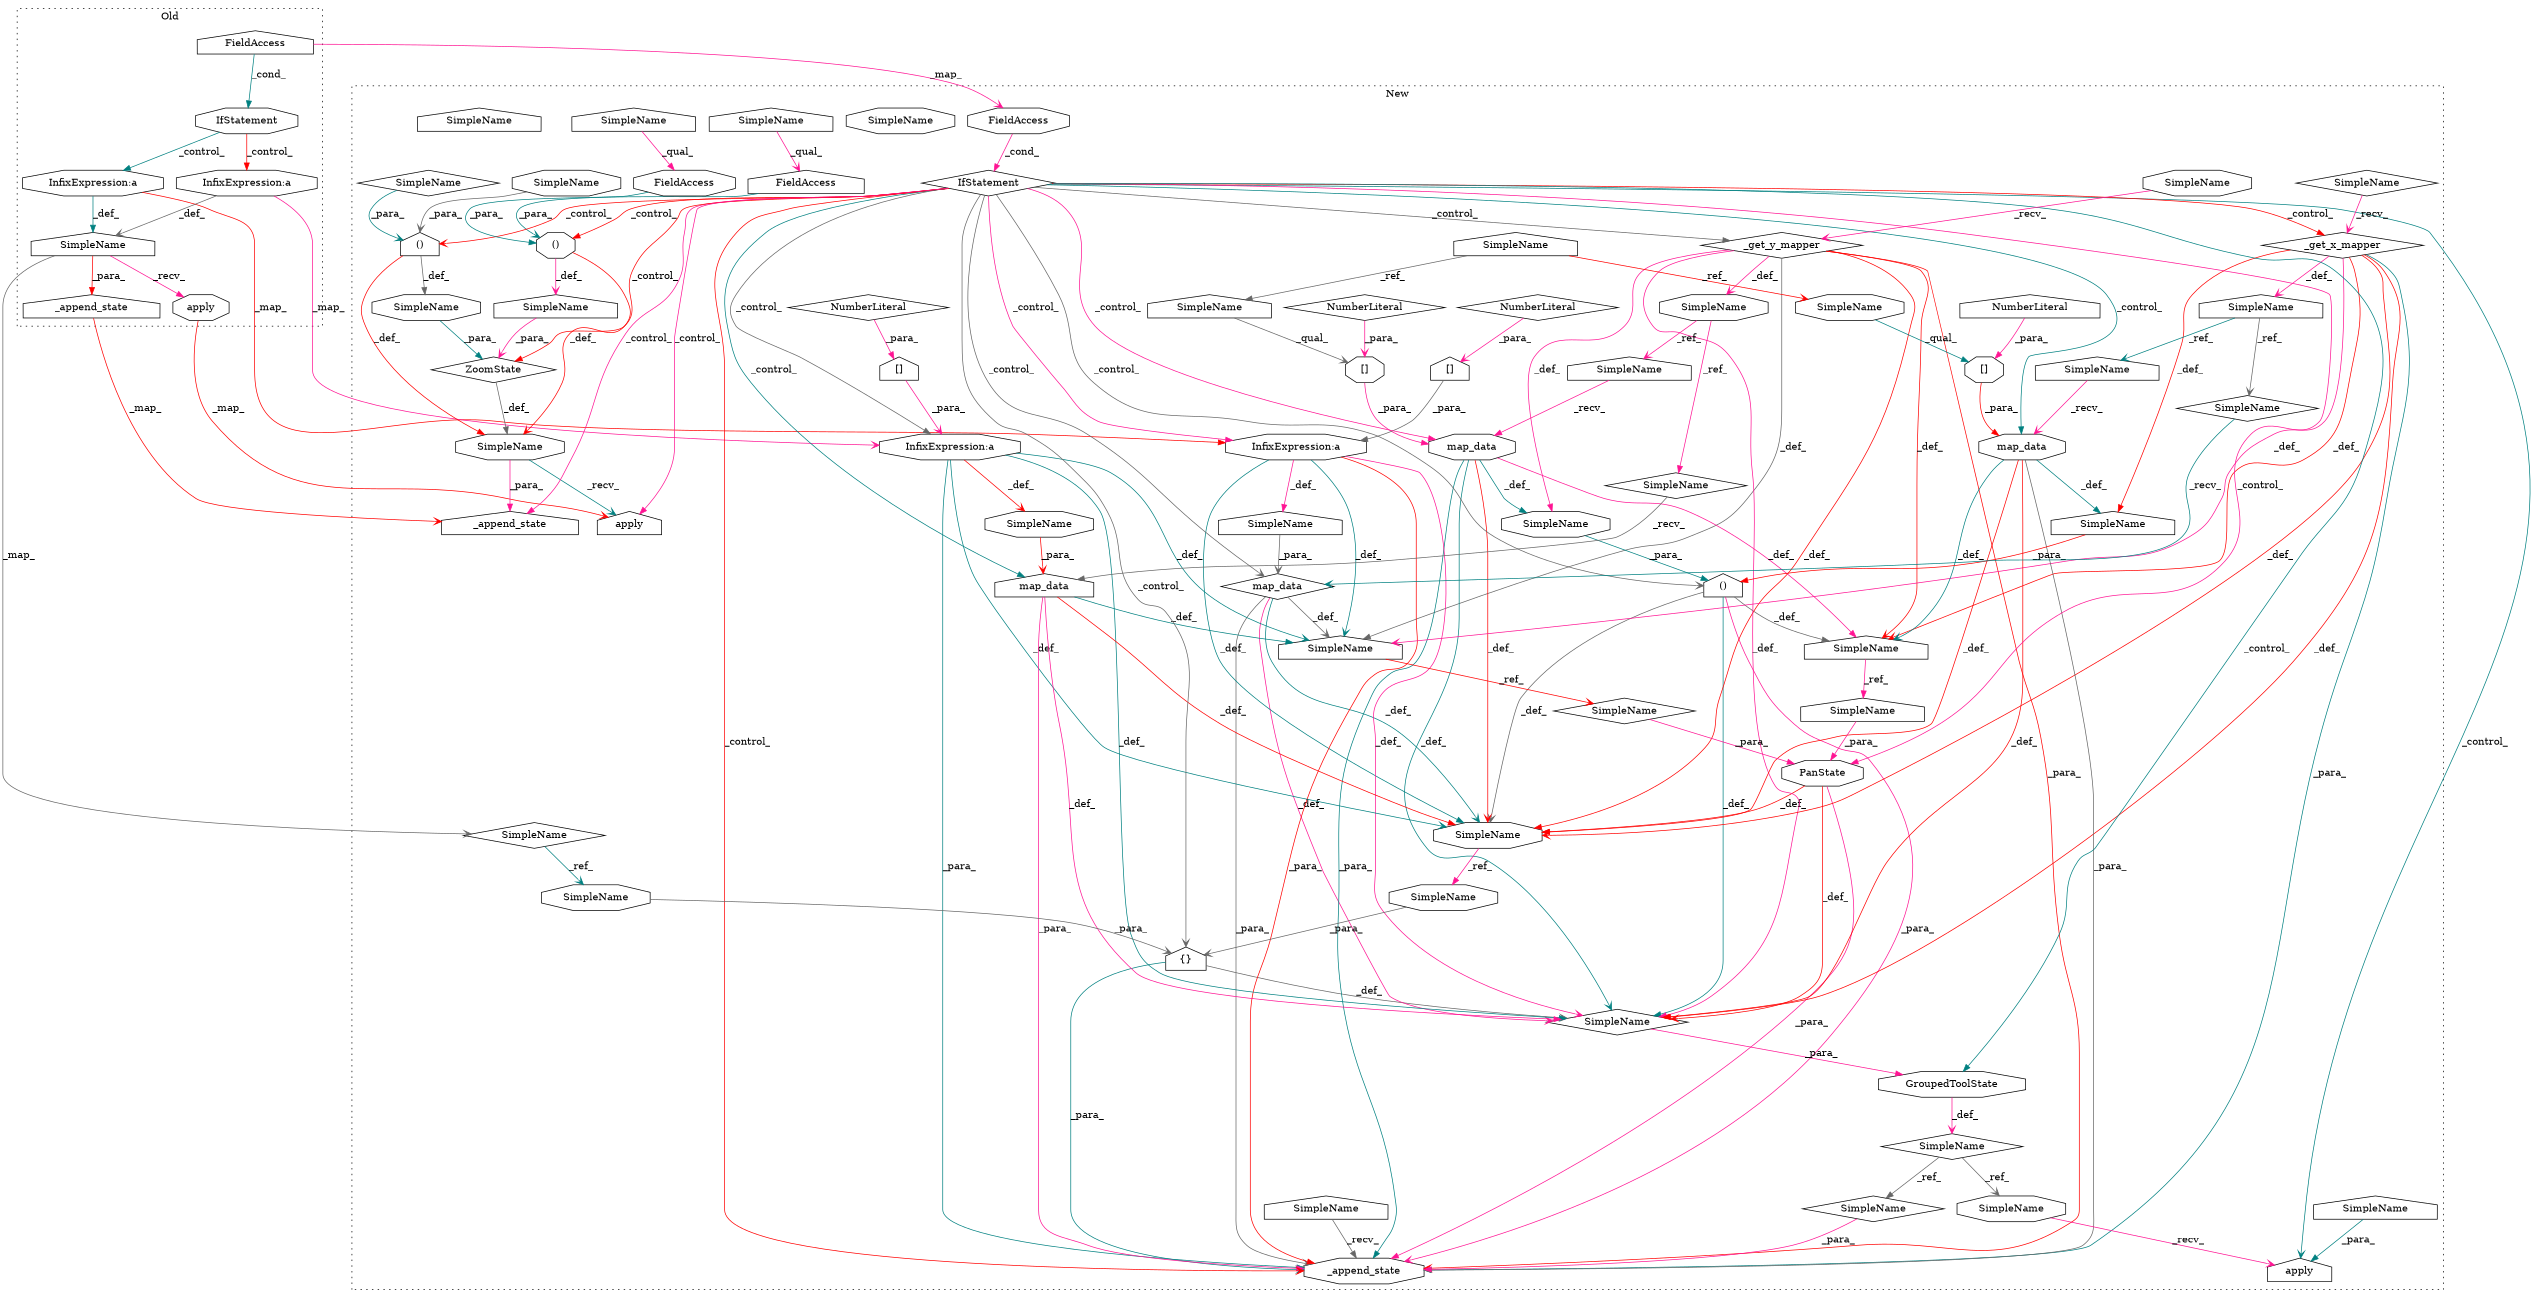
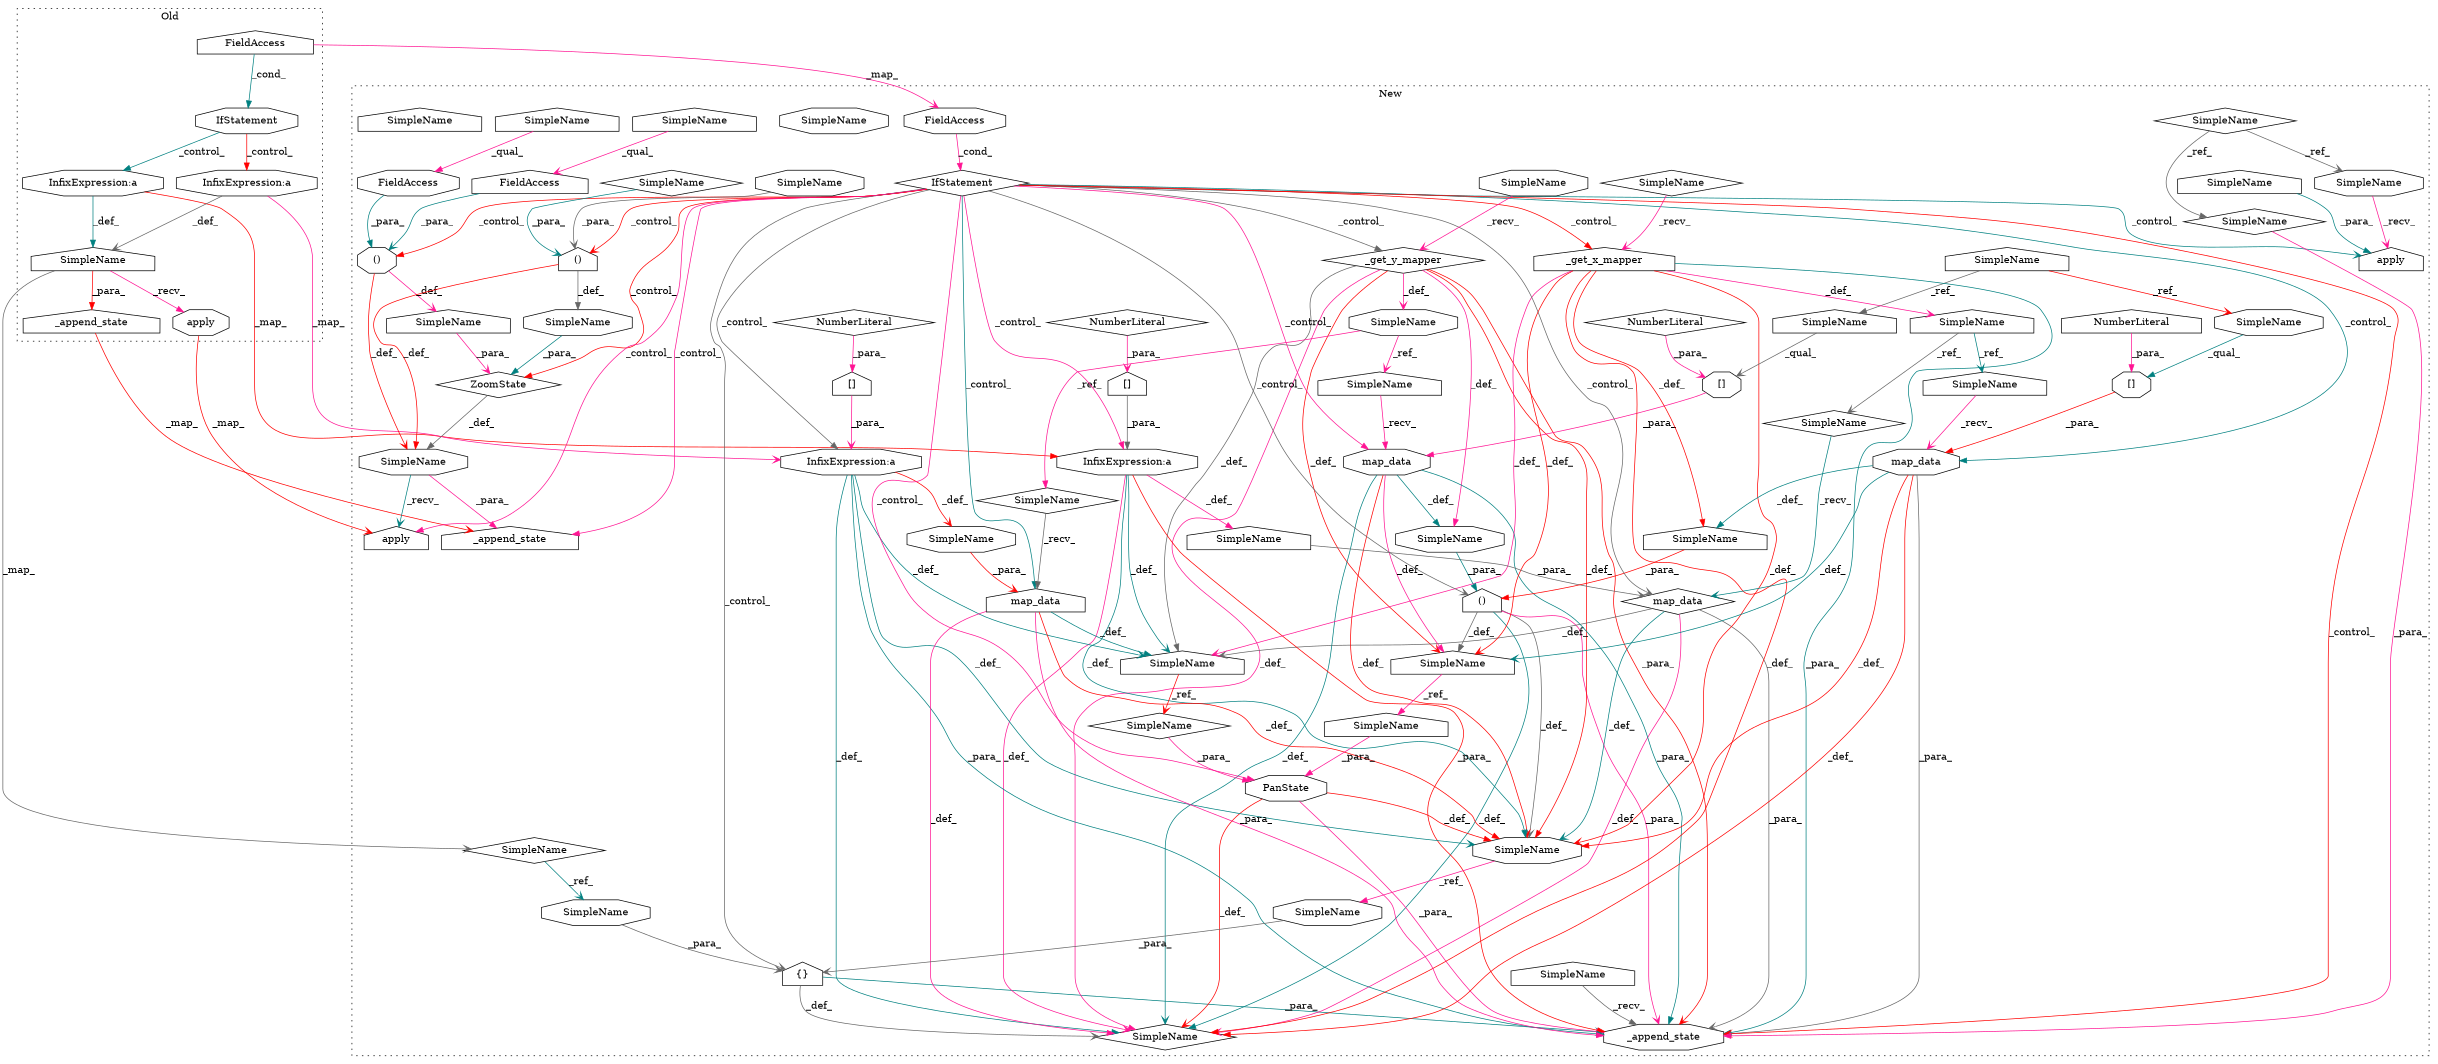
node "_get_x_mapper": shape diamond -> house
node "GroupedToolState": removed
